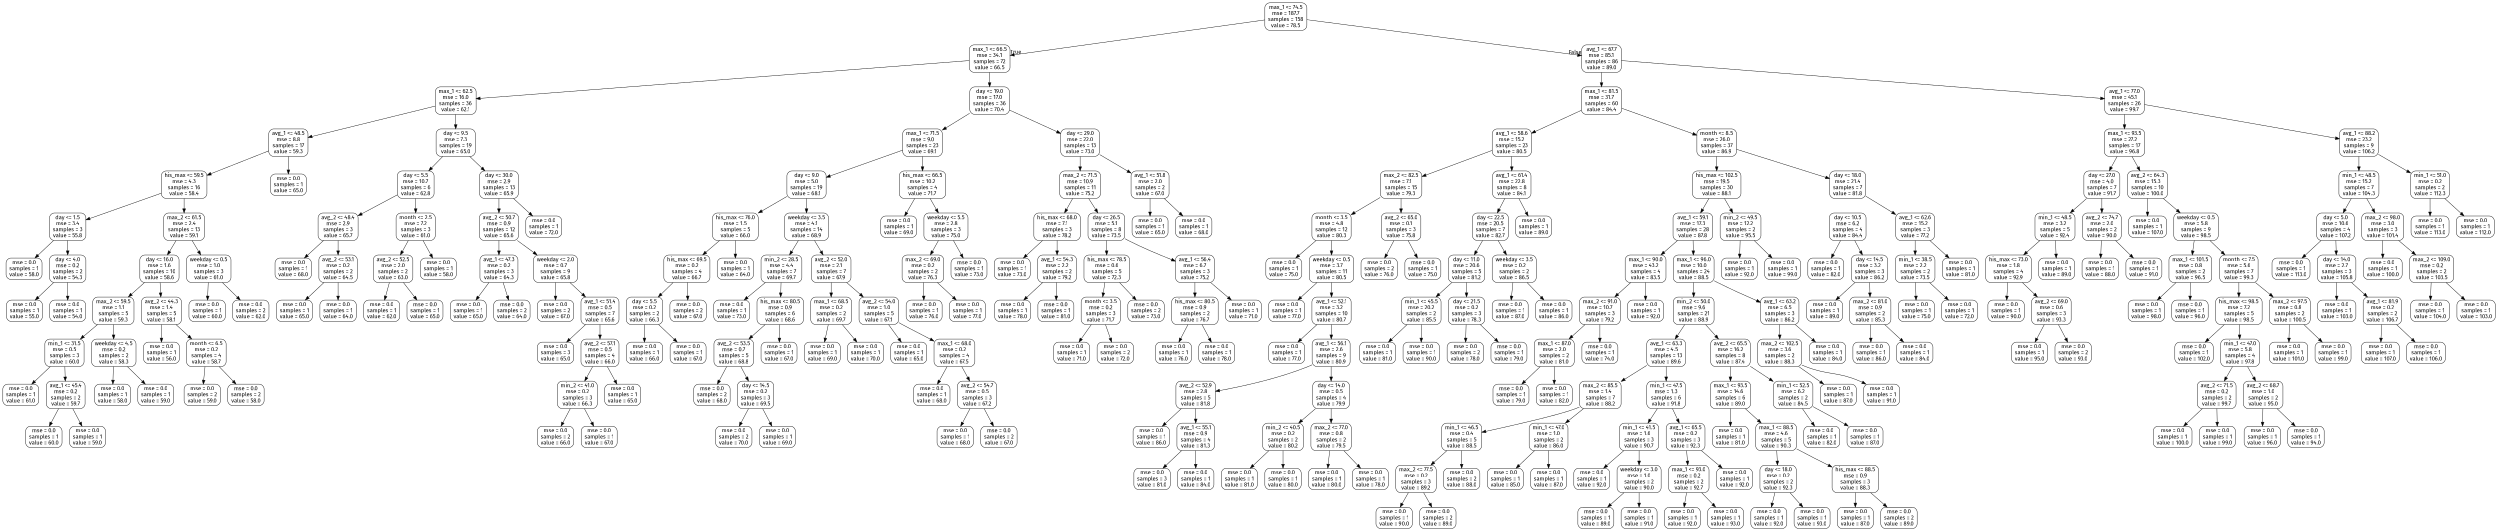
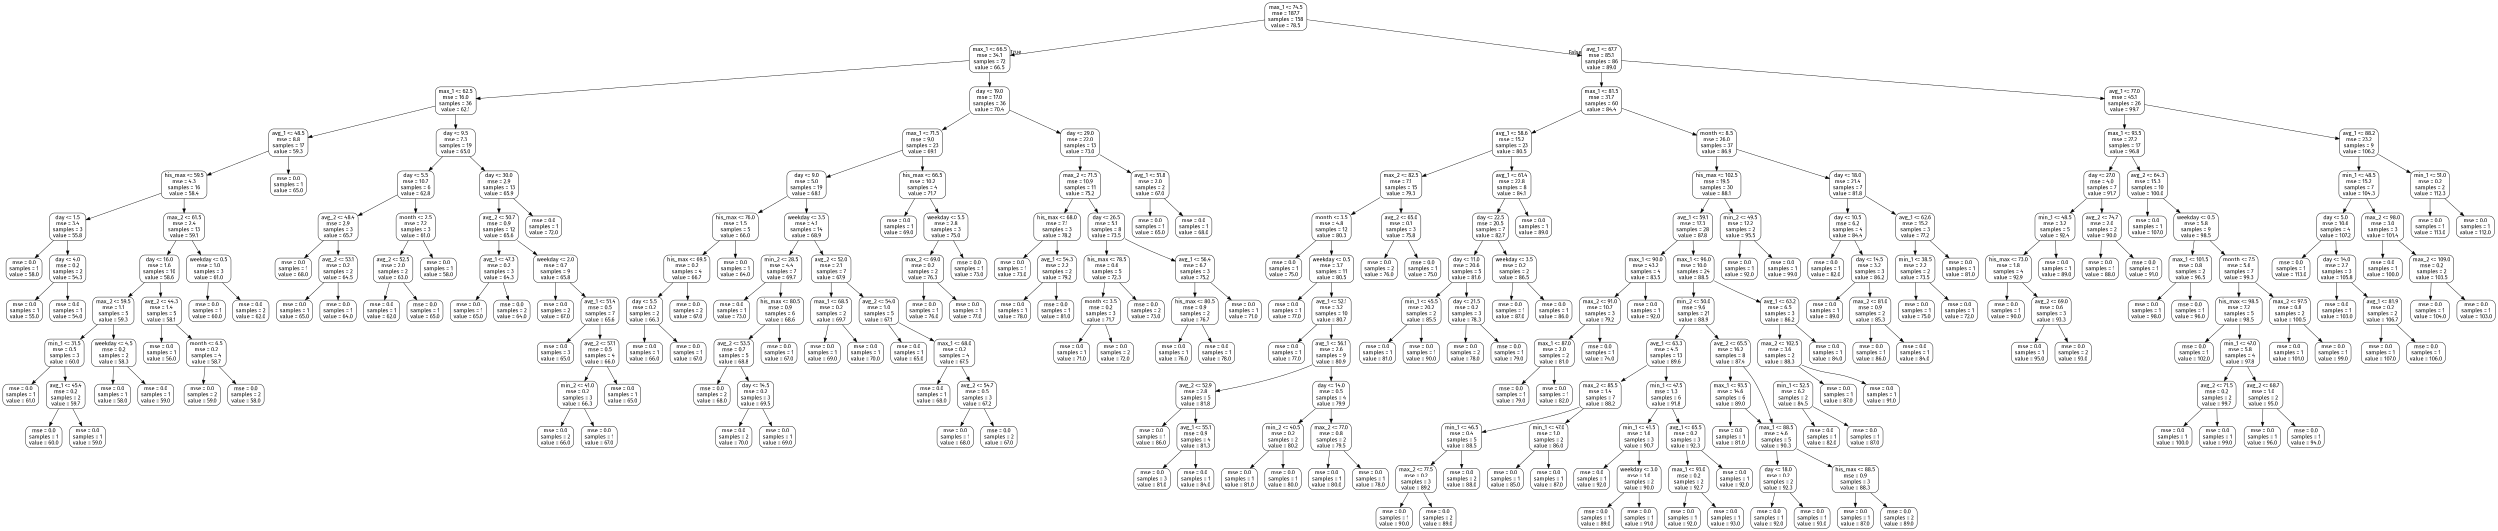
edge "day <= 18.0 mse = 21.4 samples = 7 value = 81.8" -> "day <= 10.5 mse = 6.2 samples = 4 value = 84.4": added
node "day <= 11.0 mse = 20.6 samples = 5 value = 81.2": label "day <= 11.0 mse = 20.6 samples = 5 value = 81.2" -> "day <= 11.0 mse = 20.6 samples = 5 value = 81.6"
edge "avg_2 <= 65.5 mse = 16.2 samples = 8 value = 87.4" -> "min_1 <= 52.5 mse = 6.2 samples = 2 value = 84.5": now "avg_2 <= 65.5 mse = 16.2 samples = 8 value = 87.4" -> "max_1 <= 88.5 mse = 4.6 samples = 5 value = 90.3"
